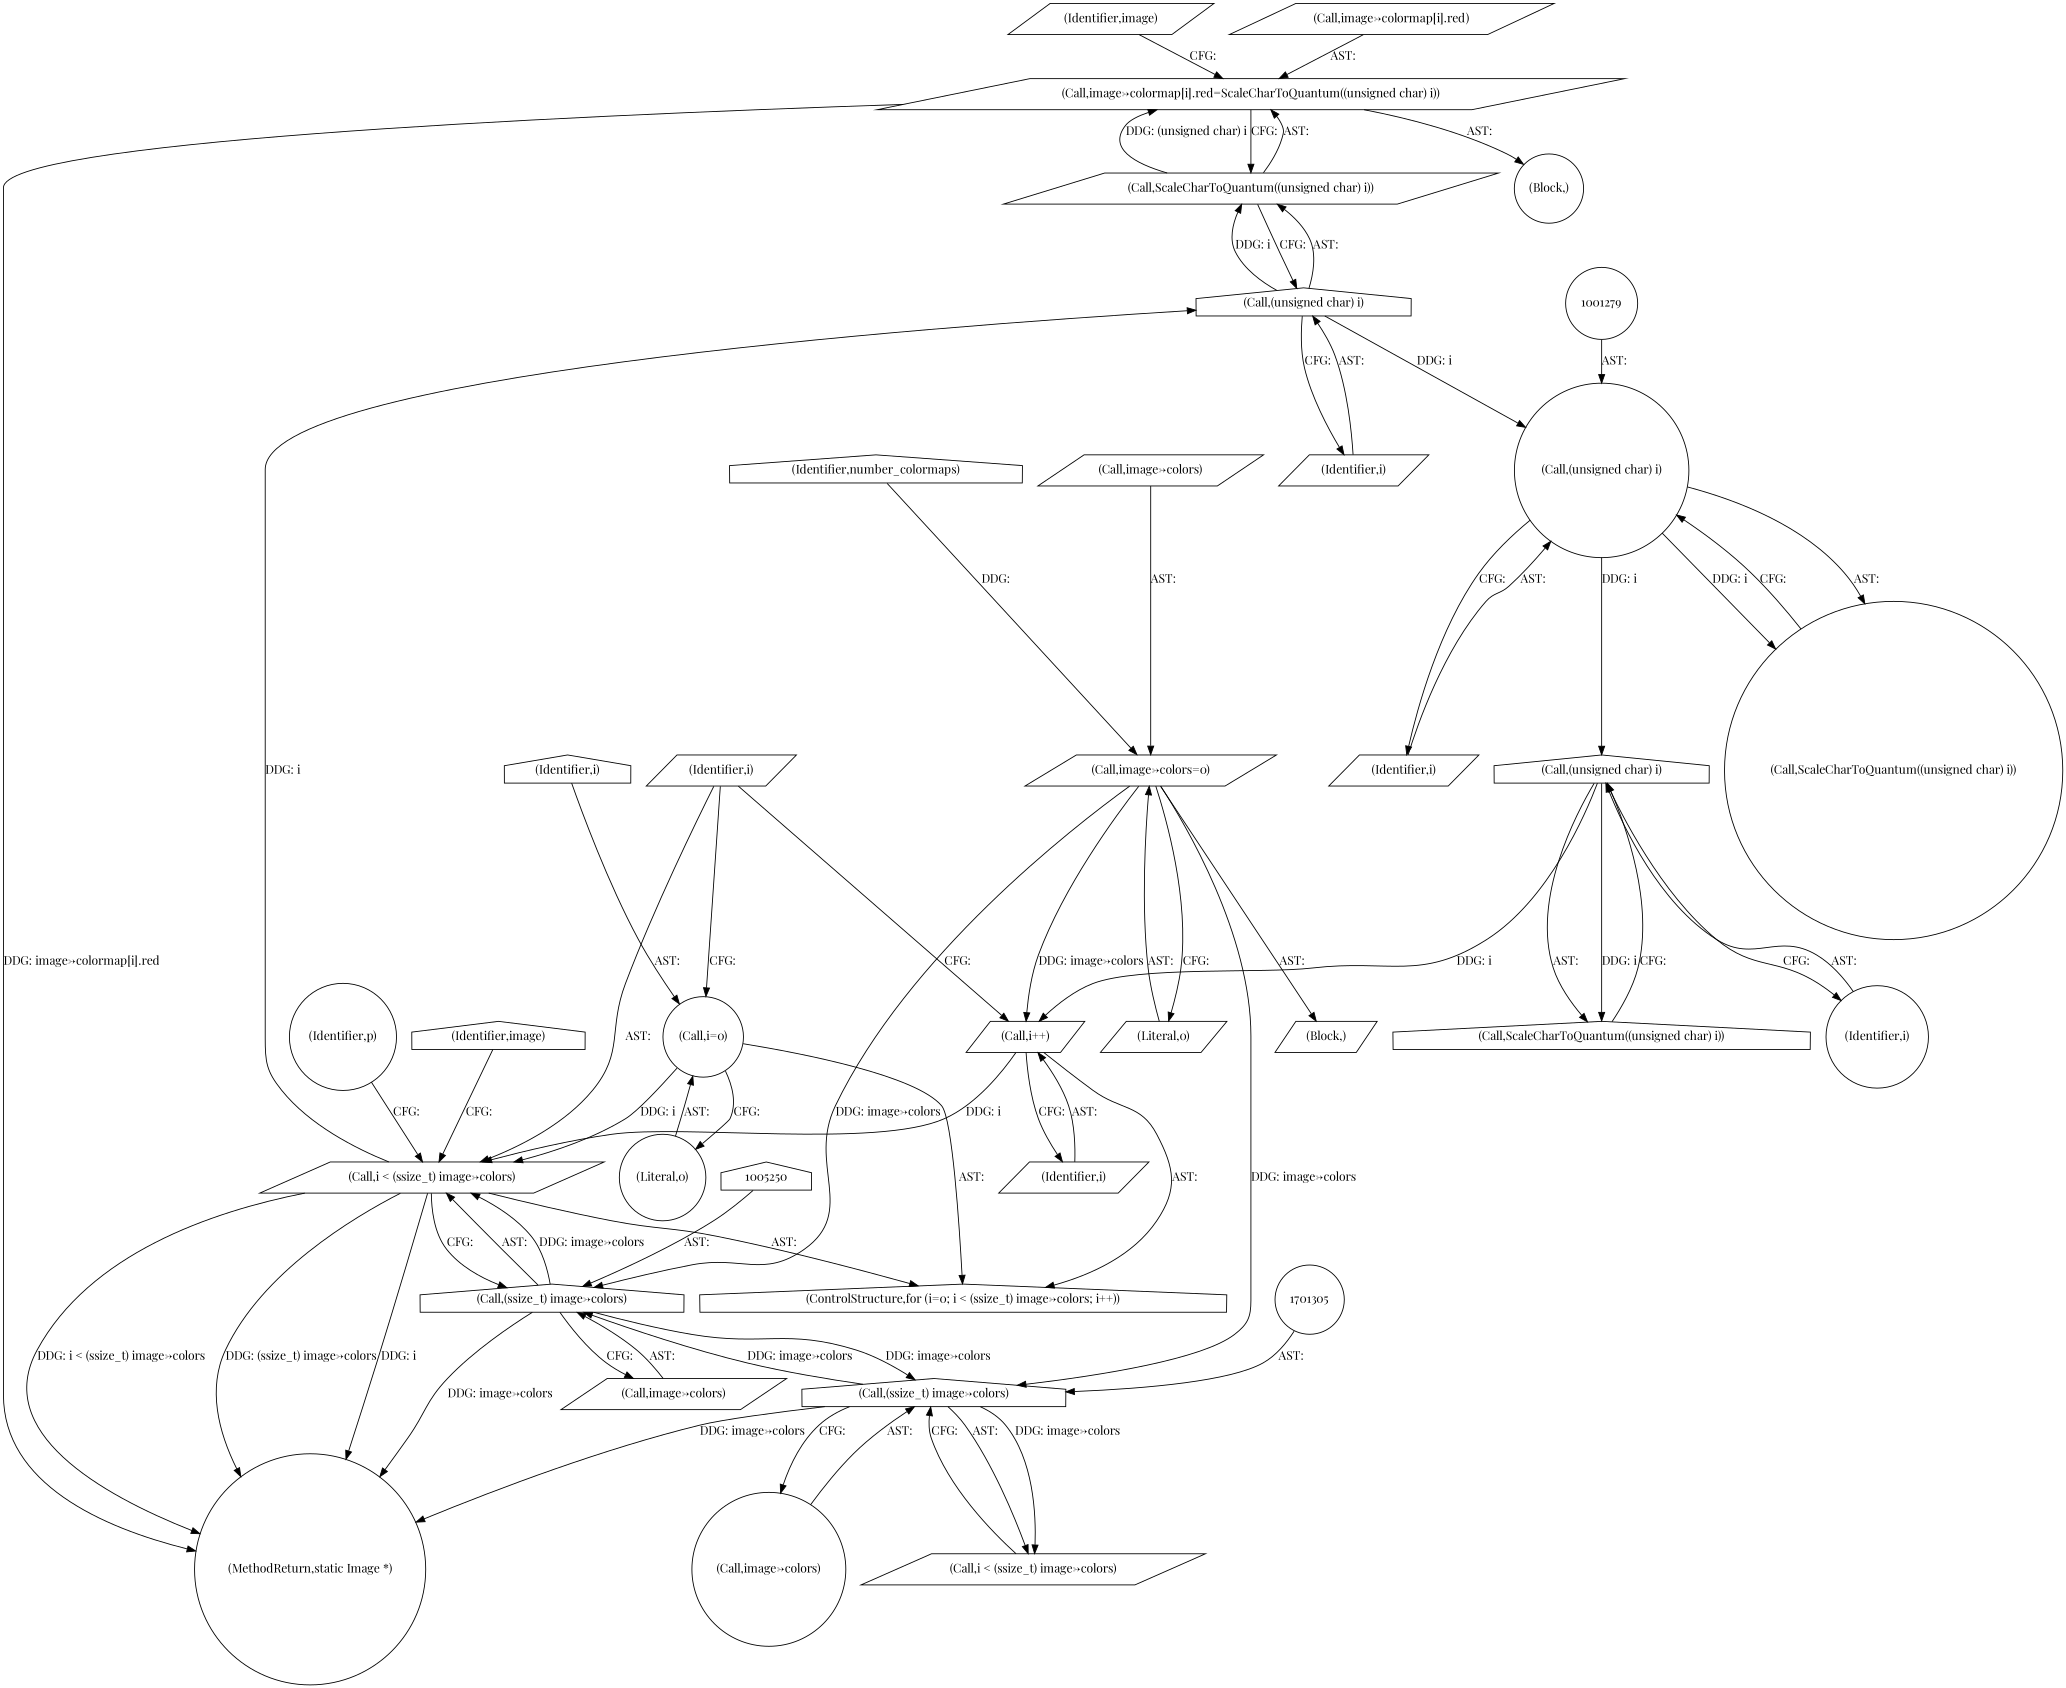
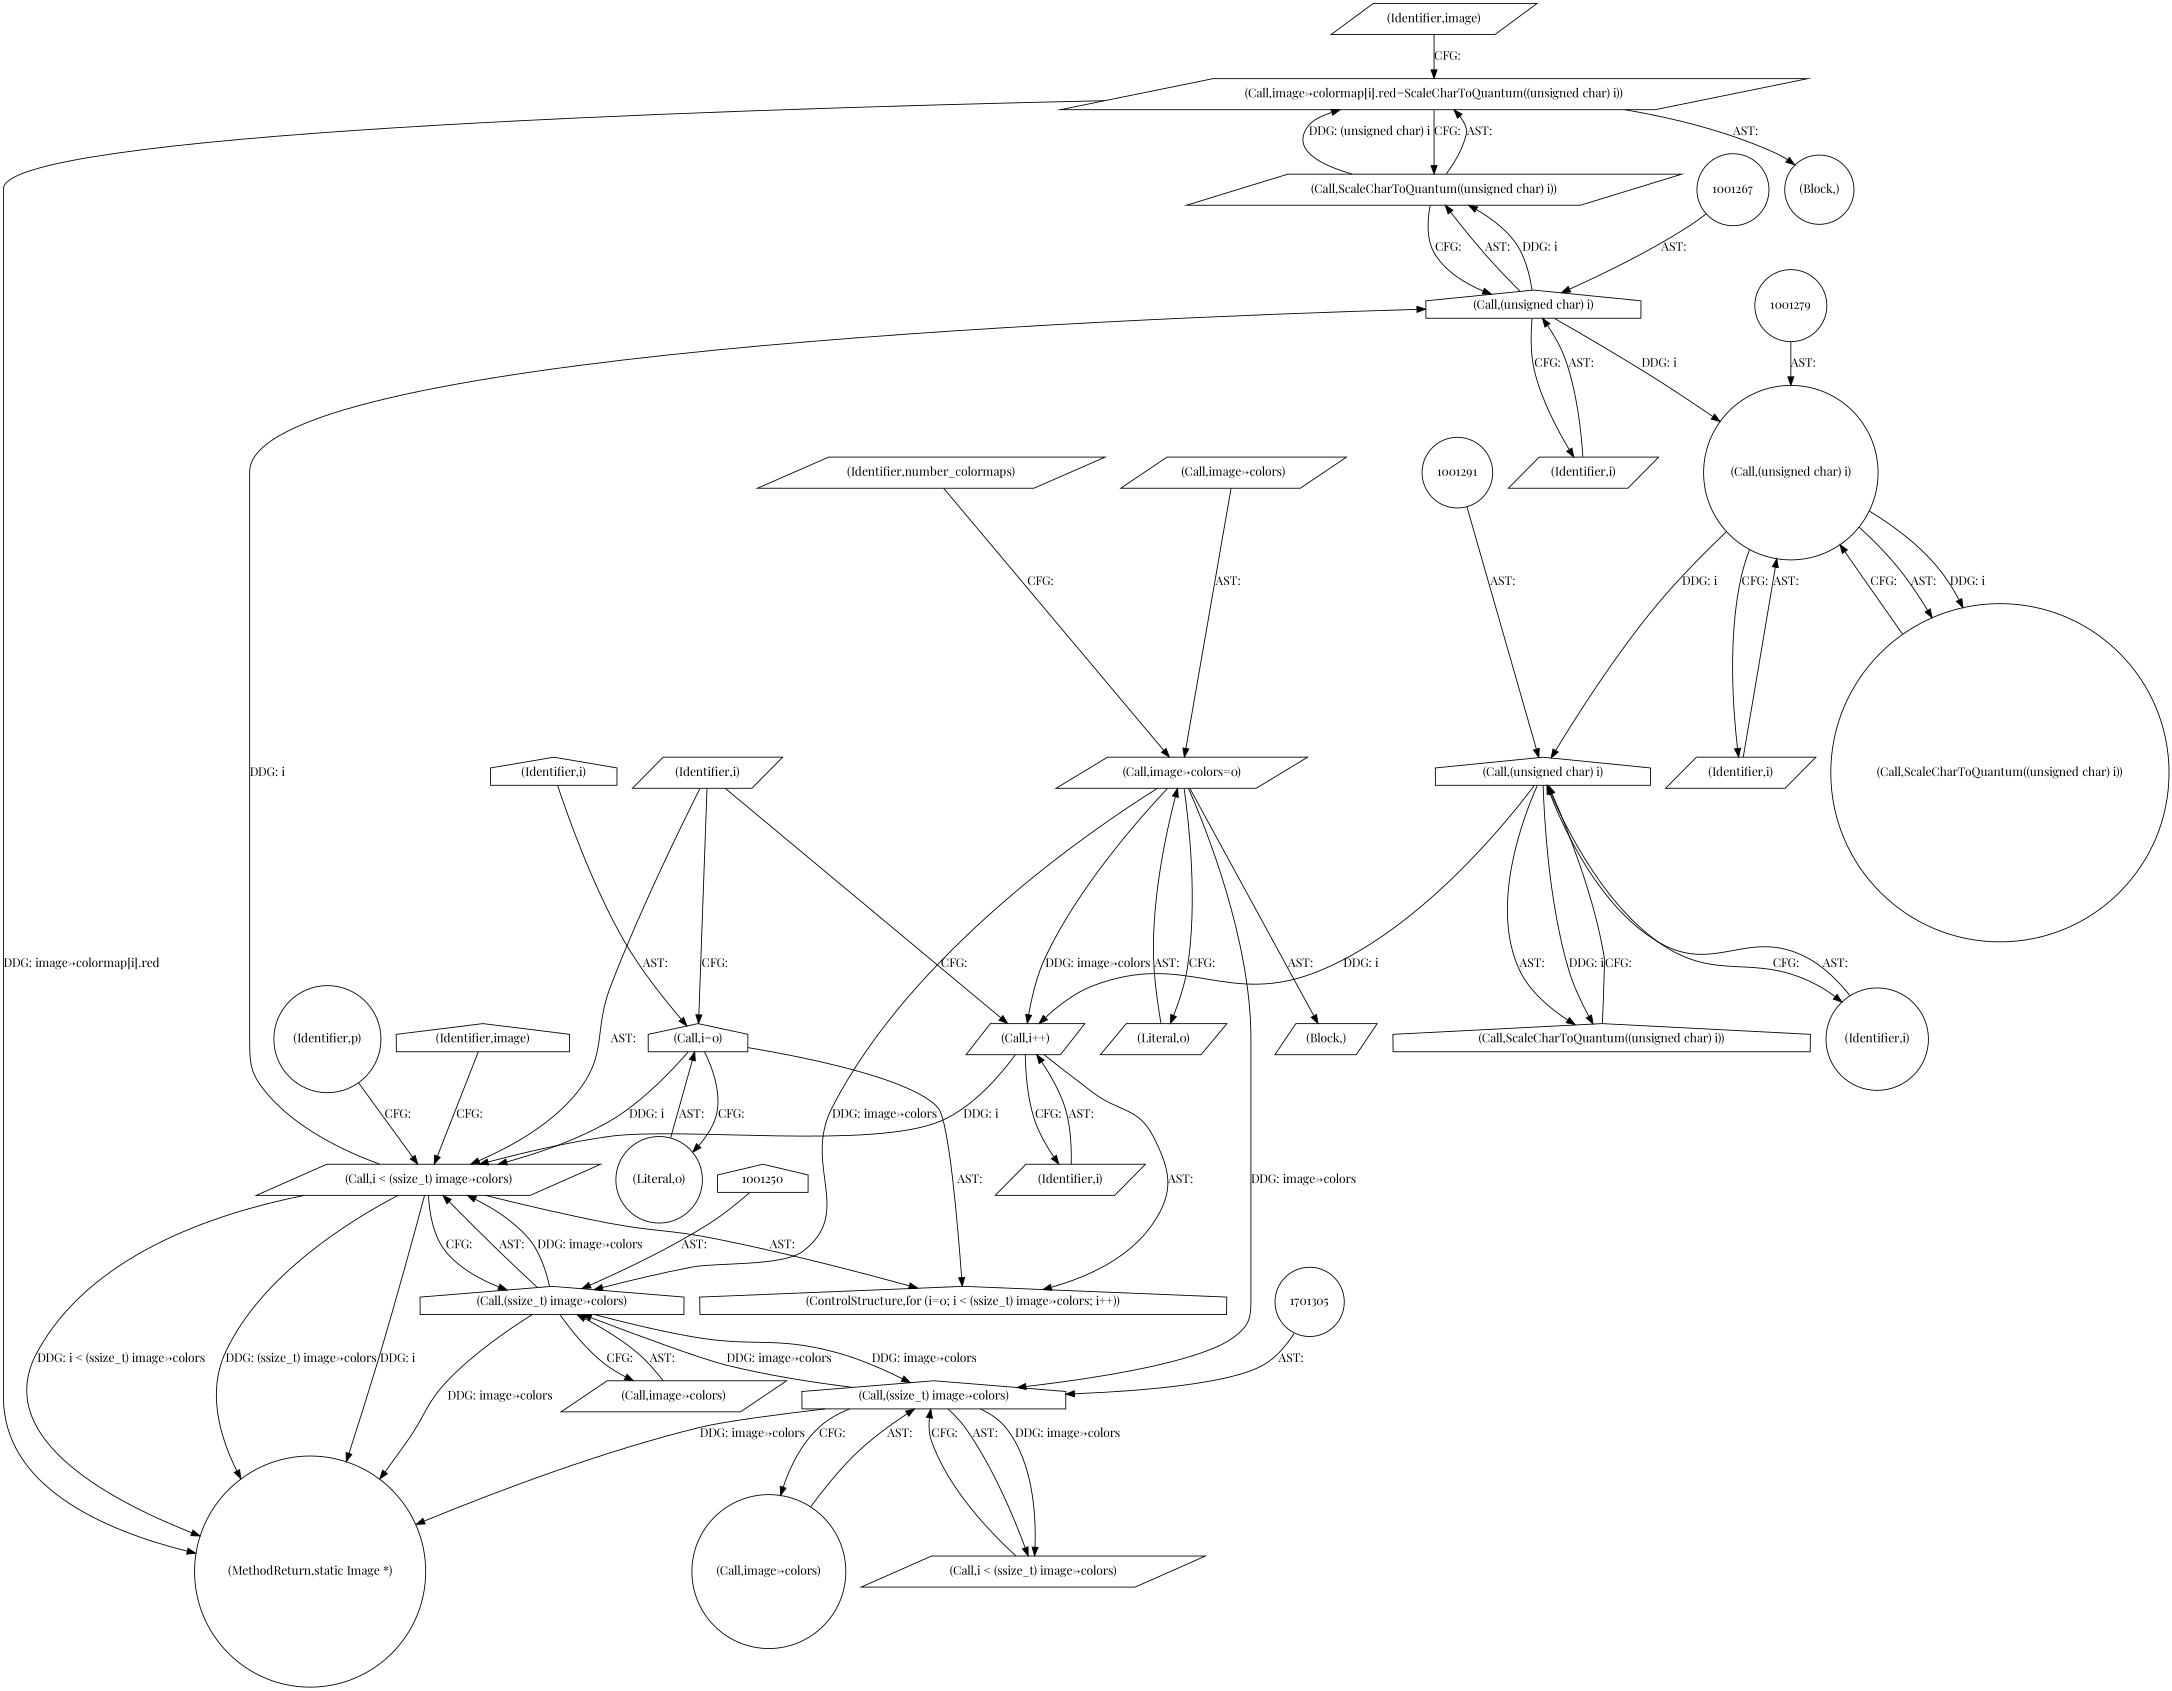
node "(Call,image->colormap[i].red)": removed
node "1001267": added
node "(Identifier,number_colormaps)": shape house -> parallelogram
node "1001291": added
edge "(Identifier,number_colormaps)" -> "(Call,image->colors=0)": label "DDG: " -> "CFG: "
node "(Call,i=0)": shape circle -> house
node "1005250": label "1005250" -> "1001250"
